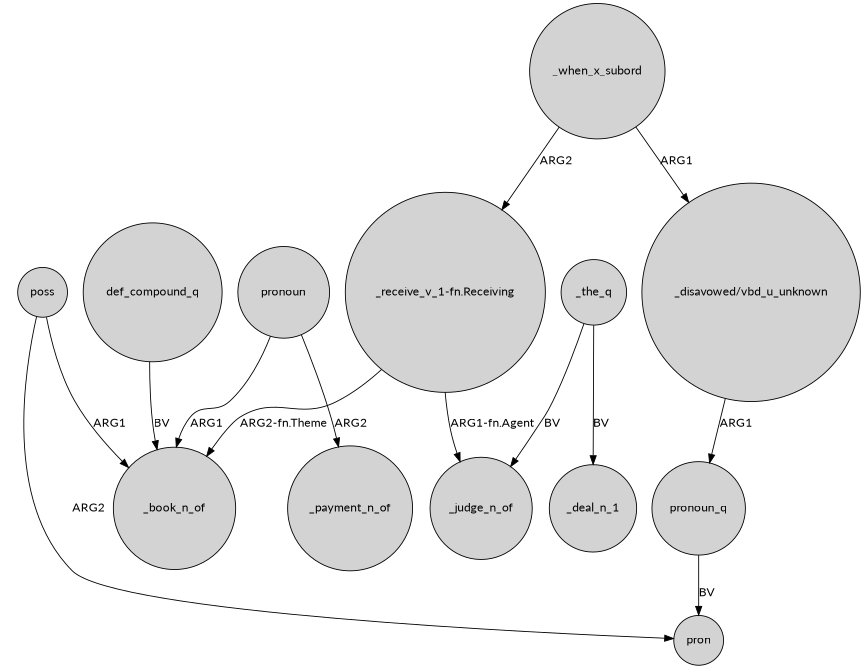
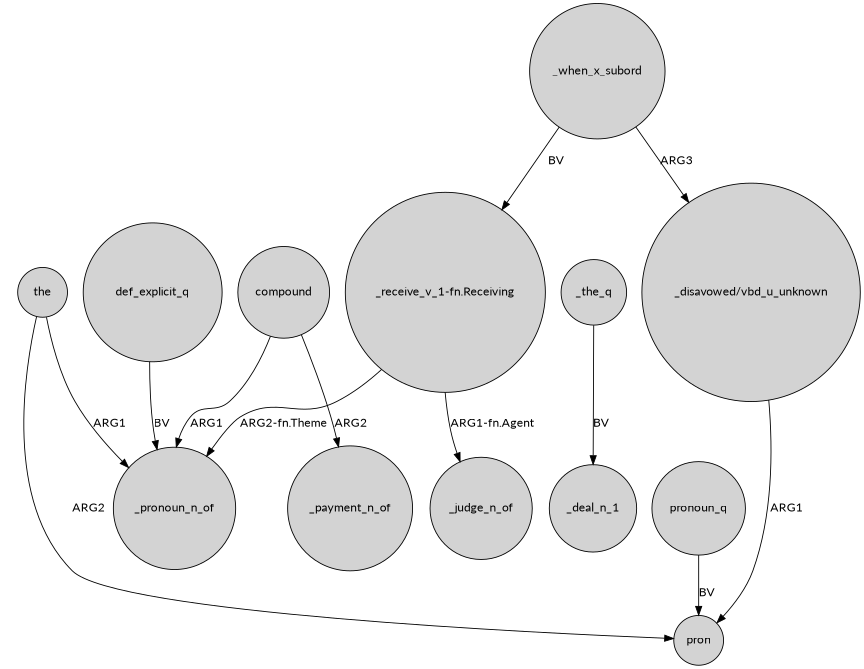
edge "_when_x_subord" -> "_receive_v_1-fn.Receiving": label "ARG2" -> "BV"
edge "_when_x_subord" -> "_disavowed/vbd_u_unknown": label "ARG1" -> "ARG3"
node "poss": label "poss" -> "the"
node "def_compound_q": label "def_compound_q" -> "def_explicit_q"
node "pronoun": label "pronoun" -> "compound"
edge "_the_q" -> "_judge_n_of": removed, label "BV"
edge "_disavowed/vbd_u_unknown" -> "pronoun_q": now "_disavowed/vbd_u_unknown" -> "pron"
node "_book_n_of": label "_book_n_of" -> "_pronoun_n_of"
